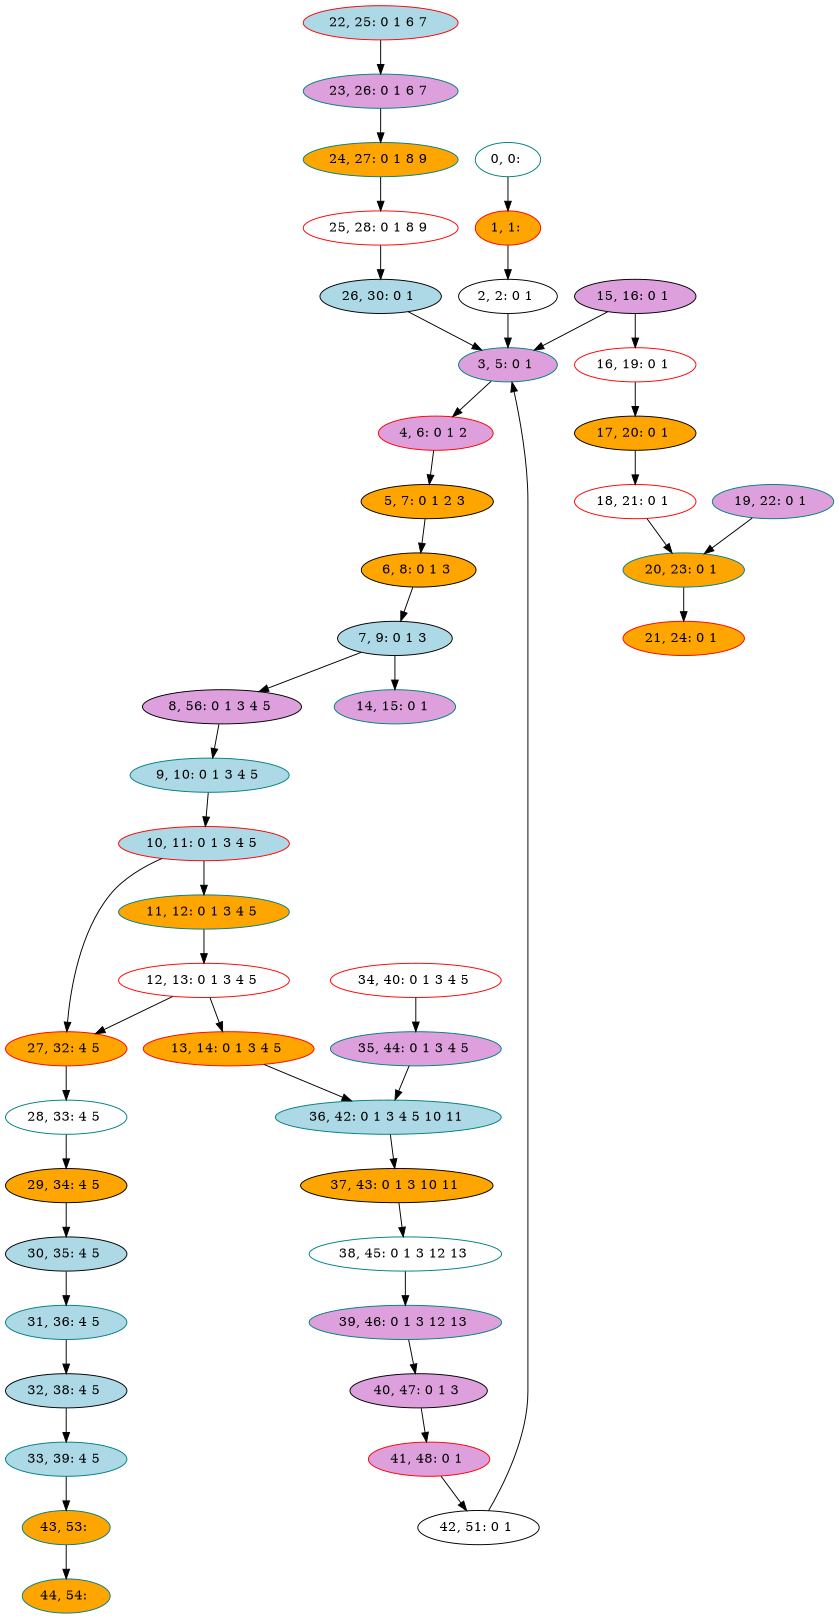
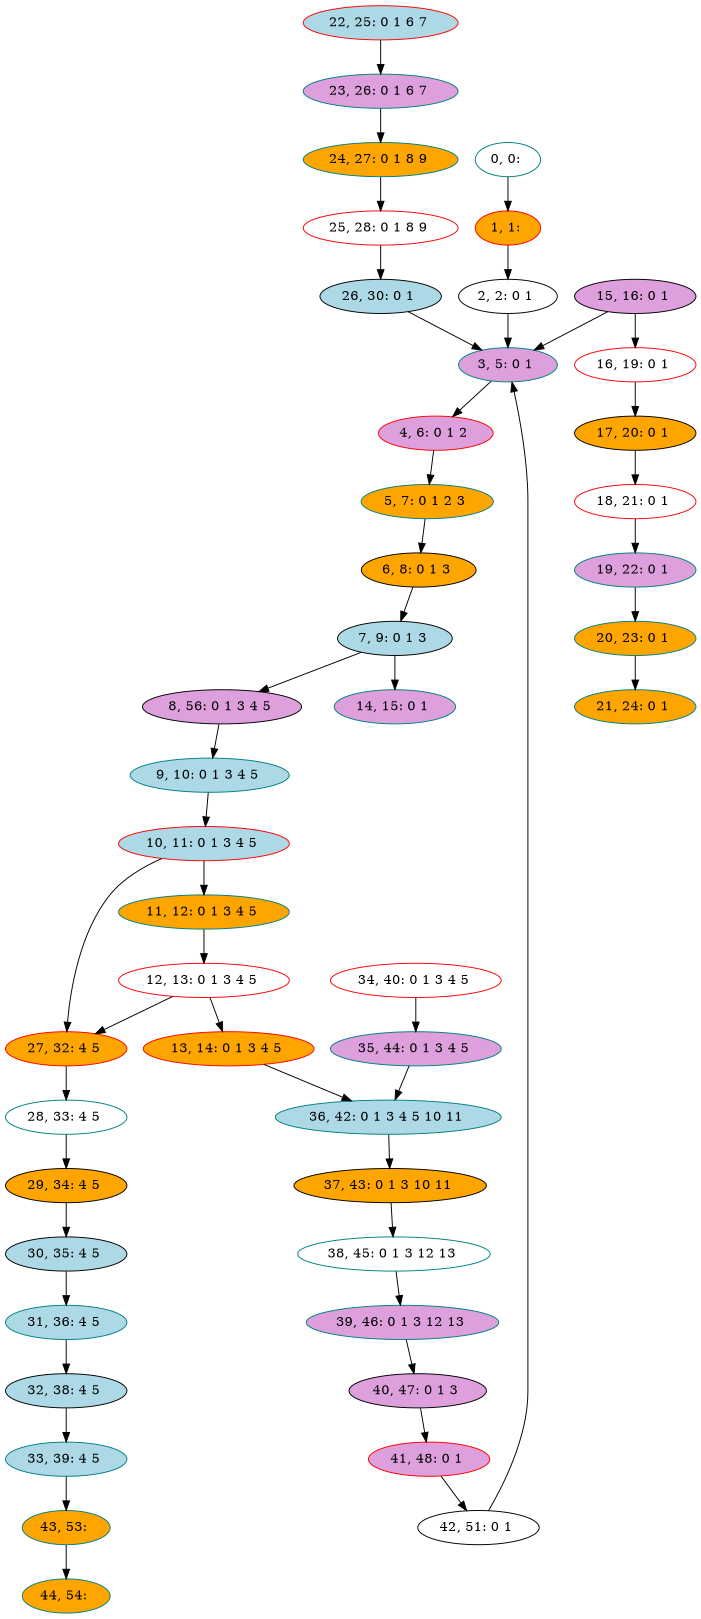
node "5, 7: 0 1 2 3": color black -> teal
edge "18, 21: 0 1" -> "20, 23: 0 1": now "18, 21: 0 1" -> "19, 22: 0 1"
node "21, 24: 0 1": color red -> teal
